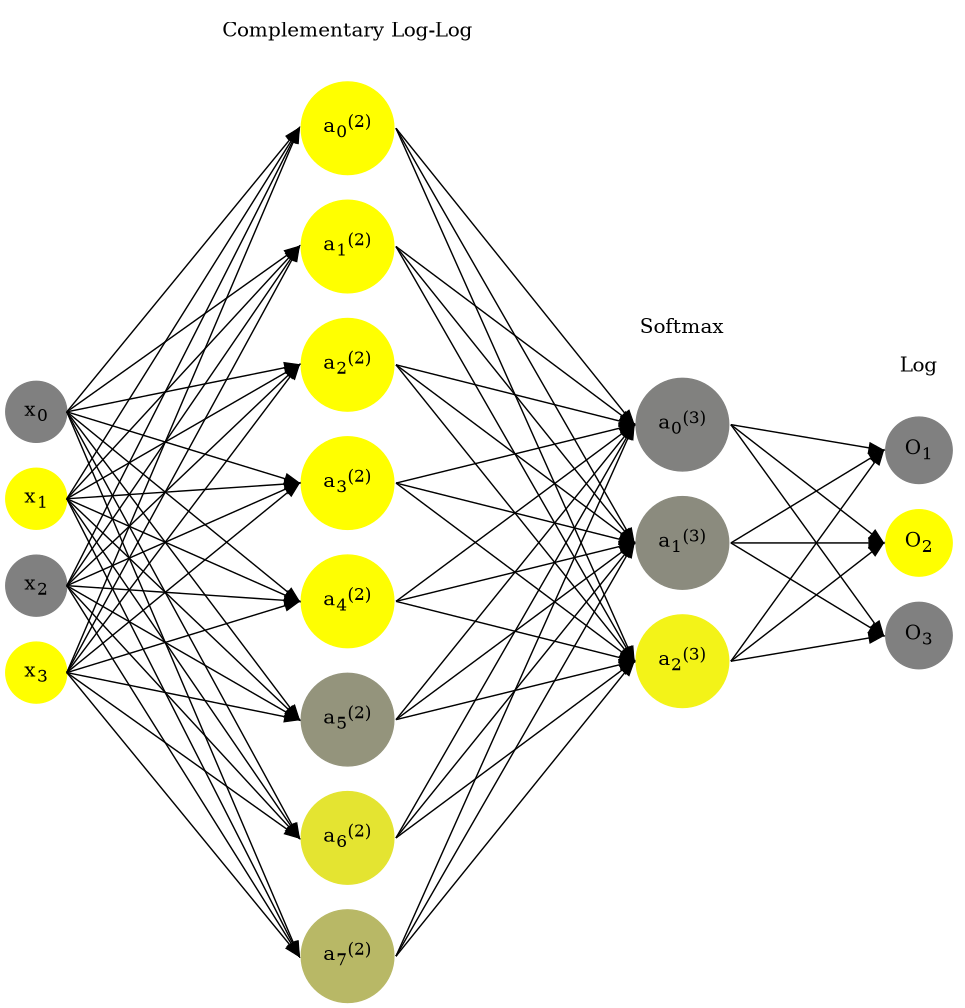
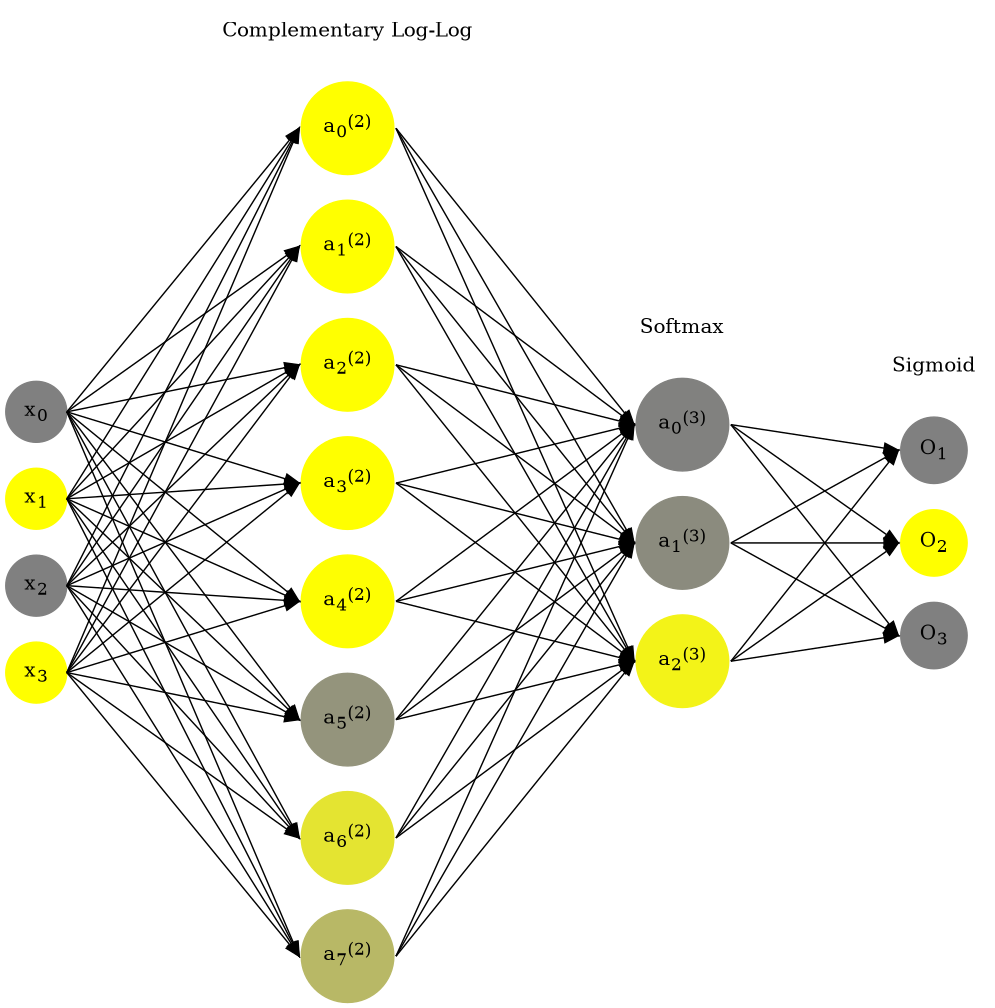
node "Log": label "Log" -> "Sigmoid"
